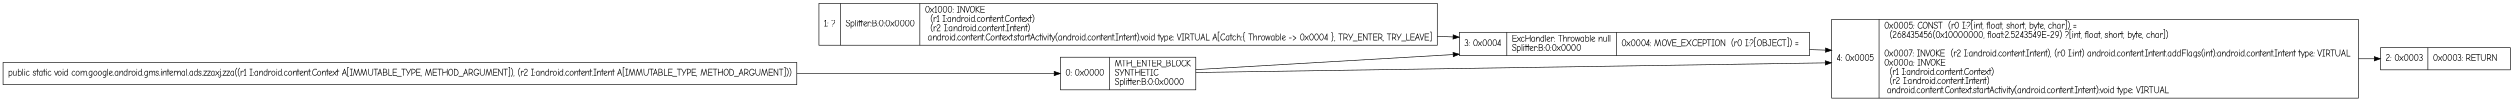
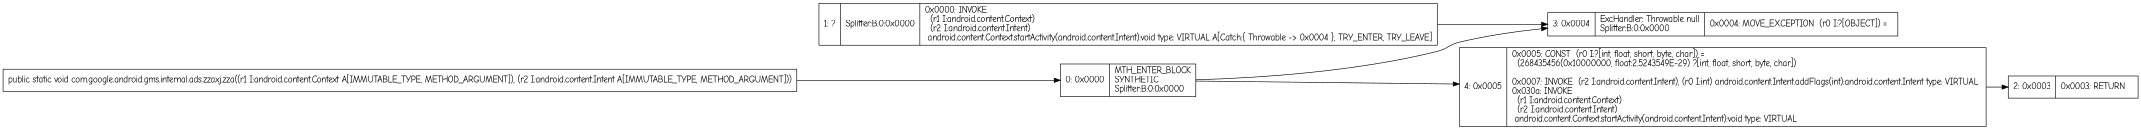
node "1: ?": text "0x1000: INVOKE" -> "0x0000: INVOKE"
edge "3: 0x0004" -> "4: 0x0005": removed
node "4: 0x0005": text "0x000a: INVOKE" -> "0x030a: INVOKE"
